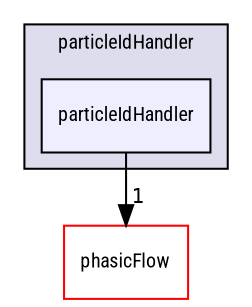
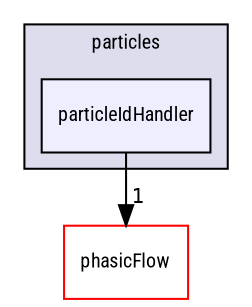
cluster "particleIdHandler": label "particleIdHandler" -> "particles"
